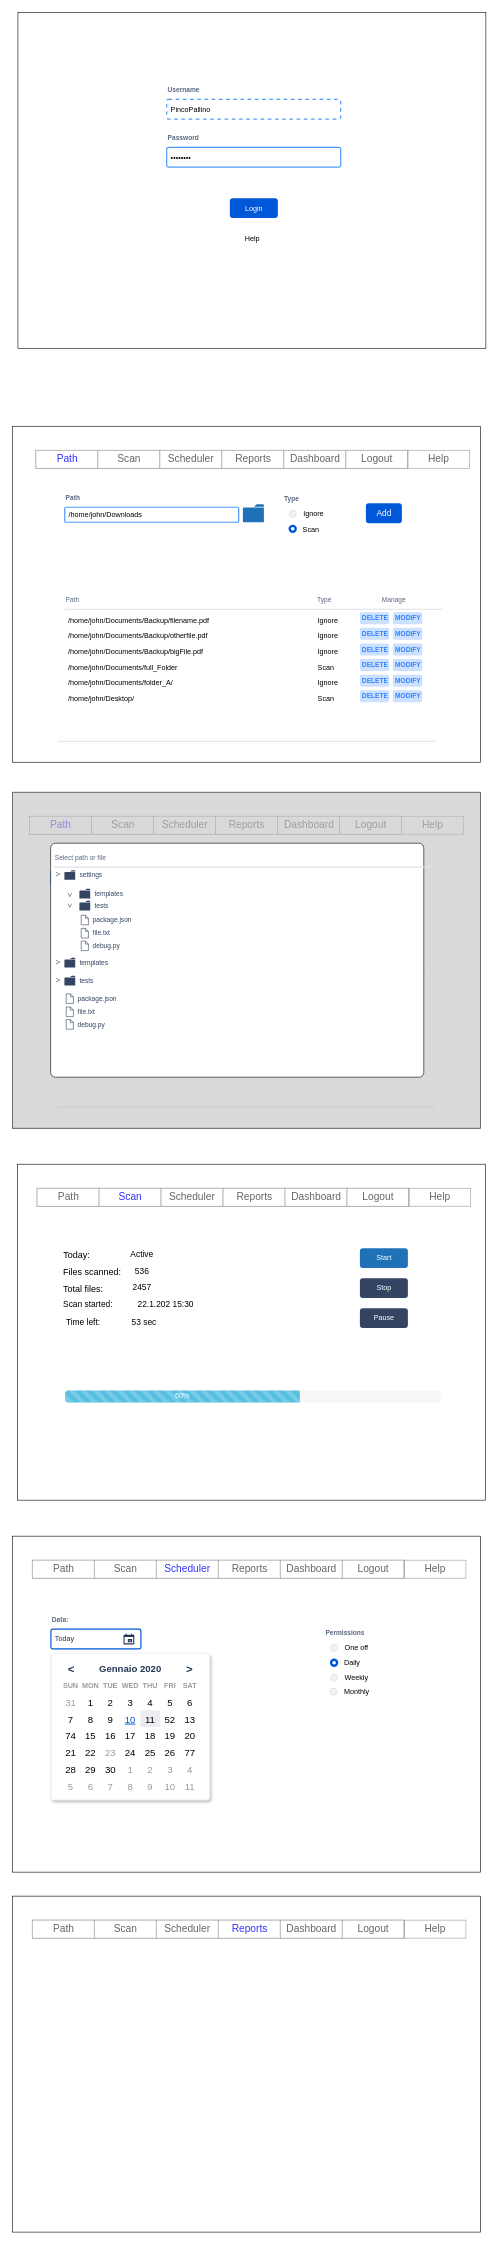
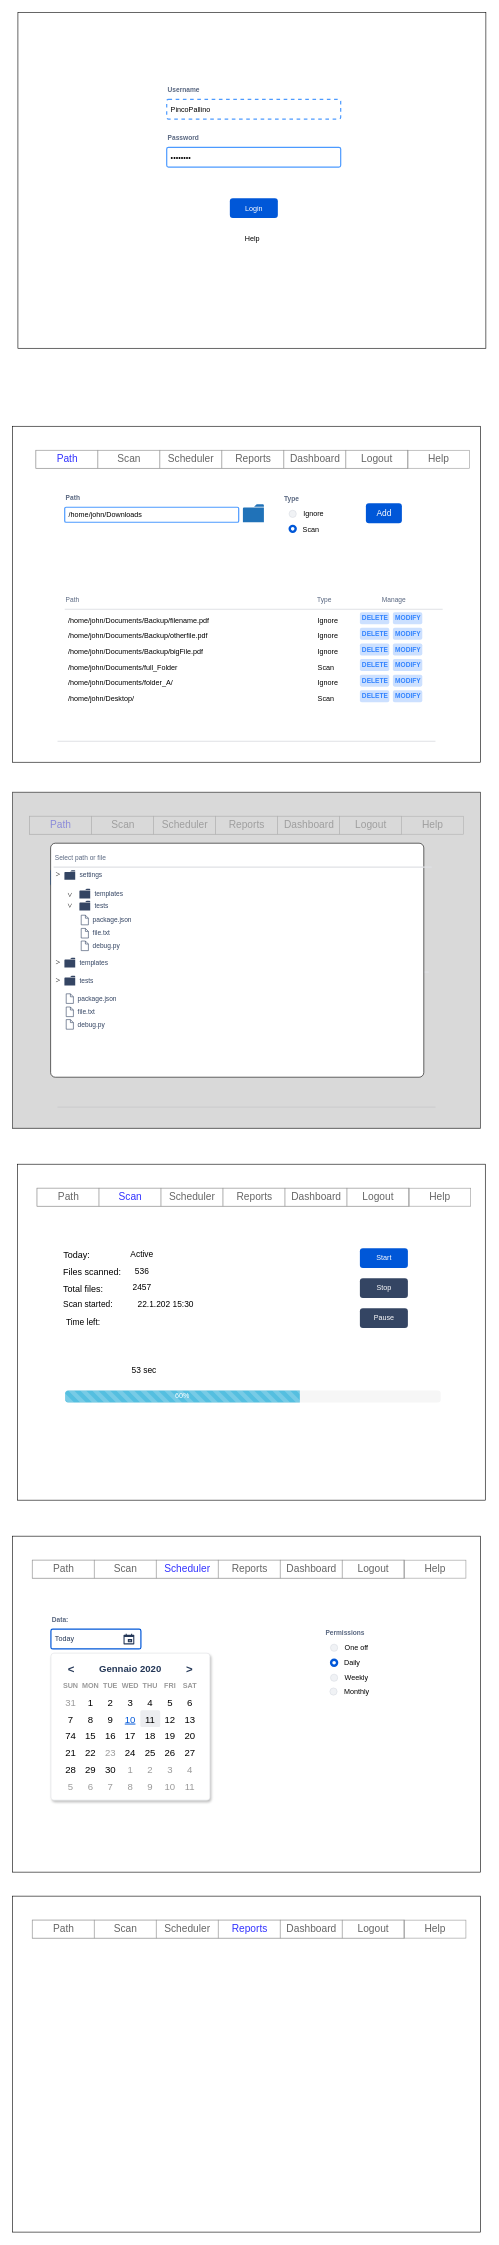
node "Start": fillcolor #2072b8 -> #0057d8
node "53 sec": moved (144, 1322) -> (144, 1370)
node "52": label "52" -> "12"
node "77": label "77" -> "27"
